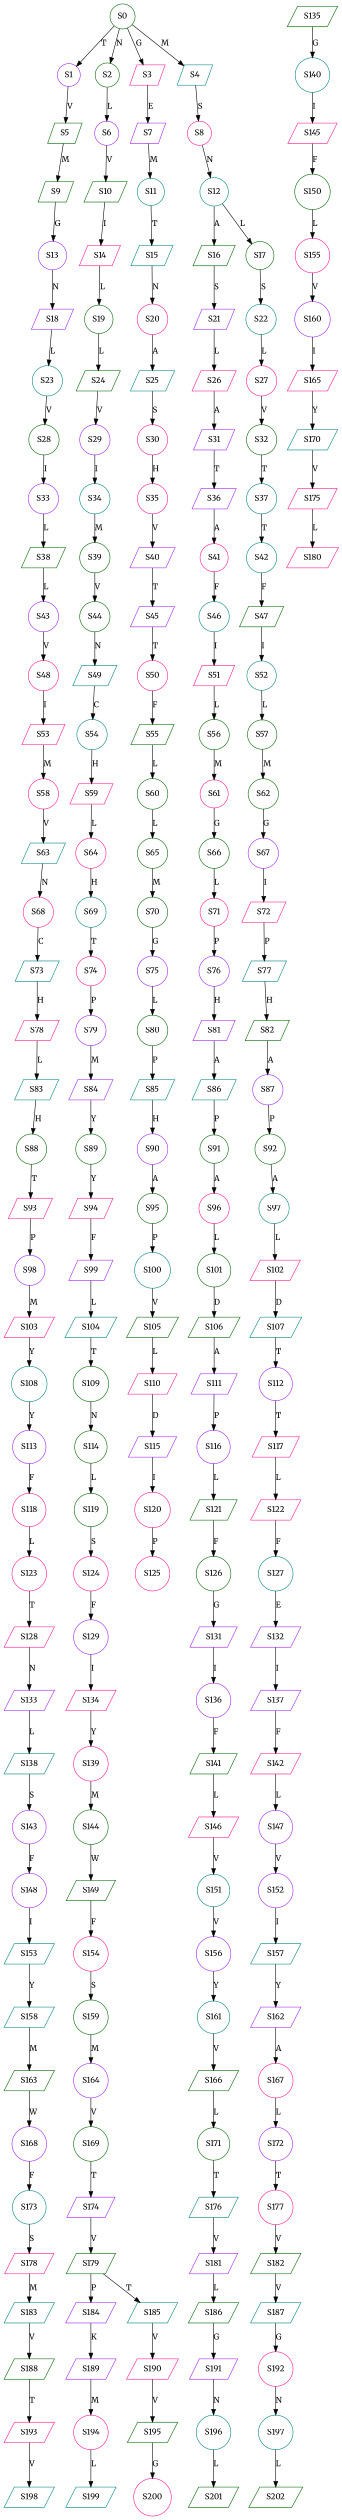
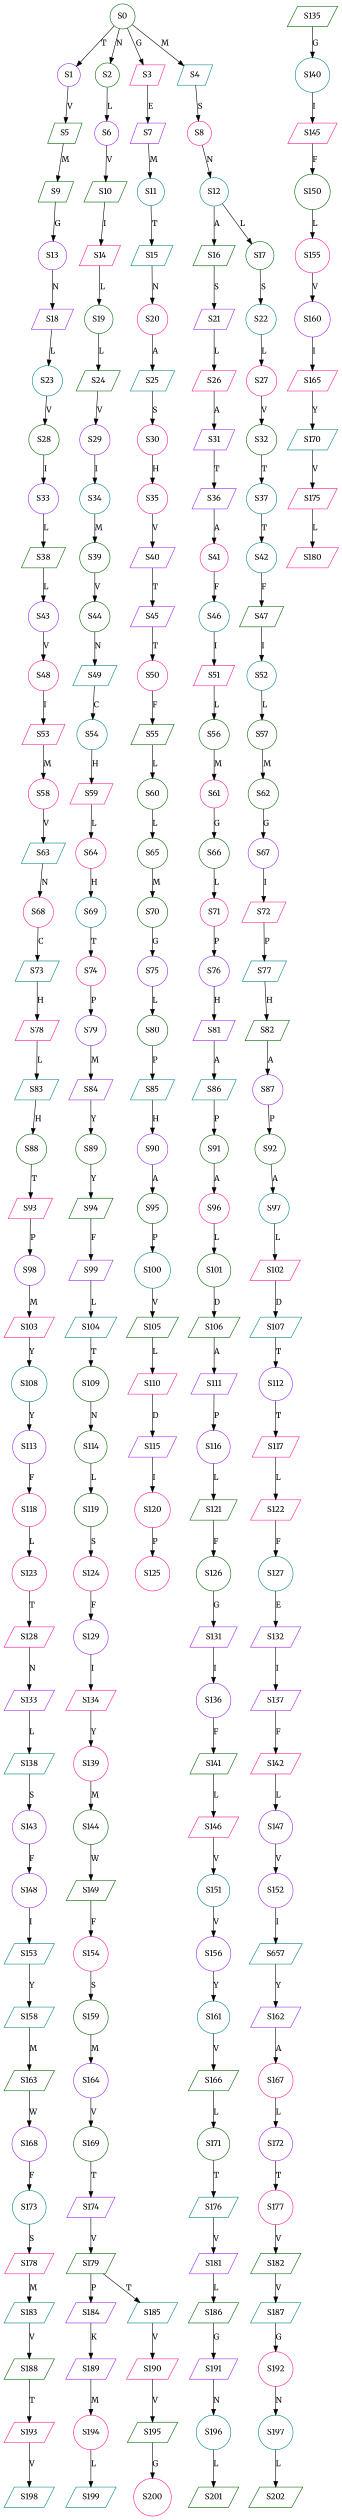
node "S94": color deeppink -> darkgreen
node "S157": label "S157" -> "S657"
